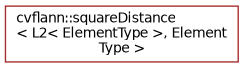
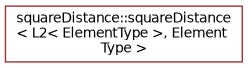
node "cvflann::squareDistance < L2< ElementType >, Element Type >": label "cvflann::squareDistance < L2< ElementType >, Element Type >" -> "squareDistance::squareDistance < L2< ElementType >, Element Type >"
